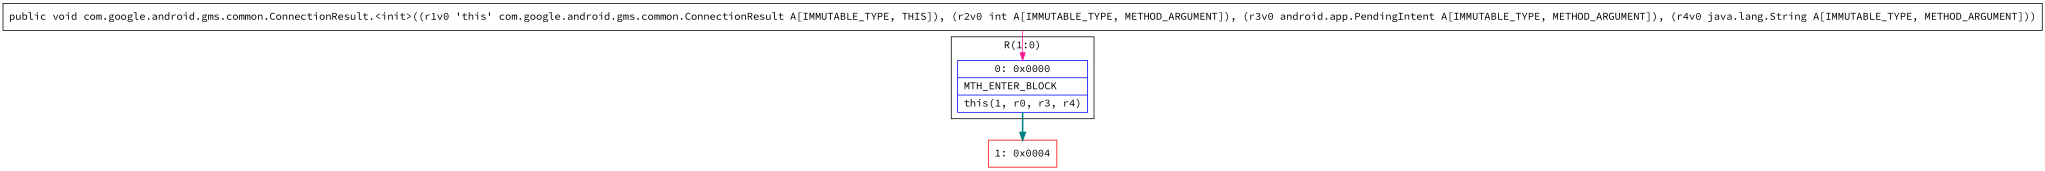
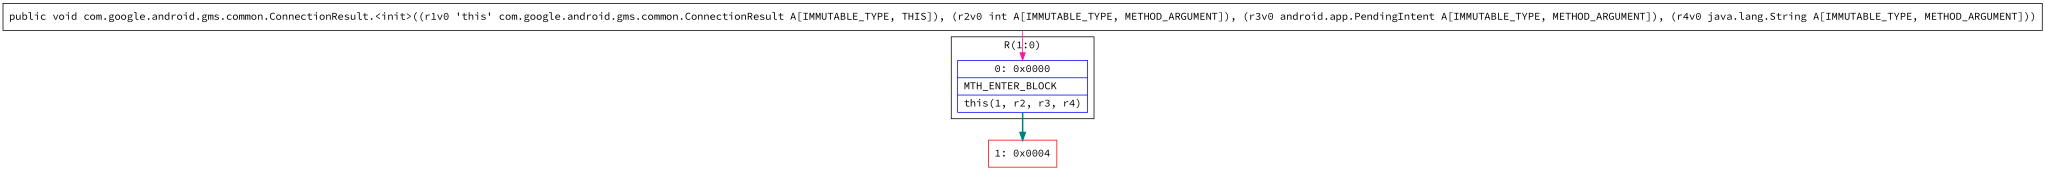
node "0: 0x0000": text "this(1, r0, r3, r4)" -> "this(1, r2, r3, r4)"
